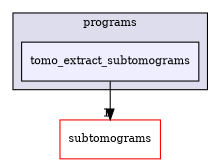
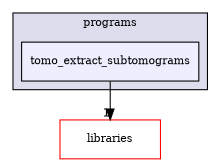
node "subtomograms": label "subtomograms" -> "libraries"
